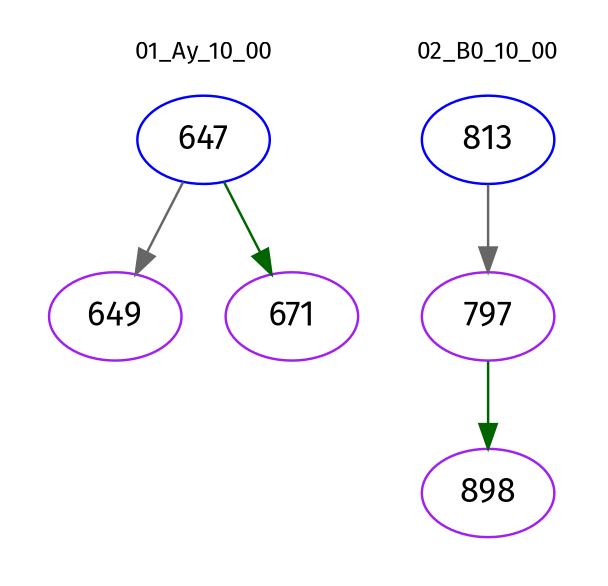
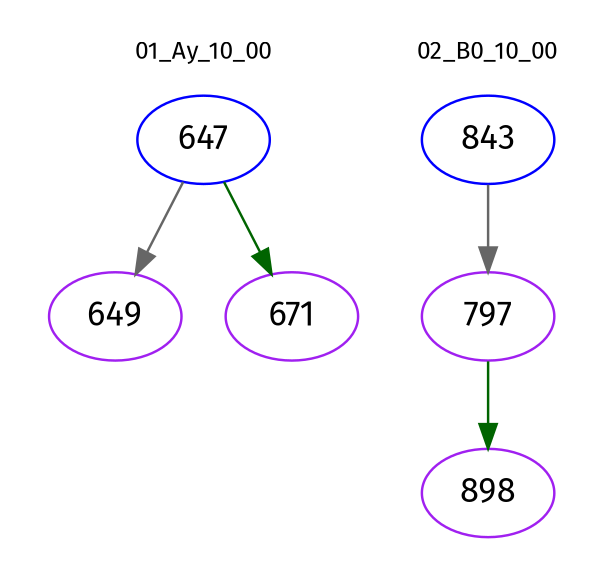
node "813": label "813" -> "843"
